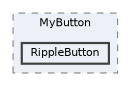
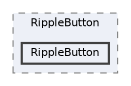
cluster "MyButton": label "MyButton" -> "RippleButton"
